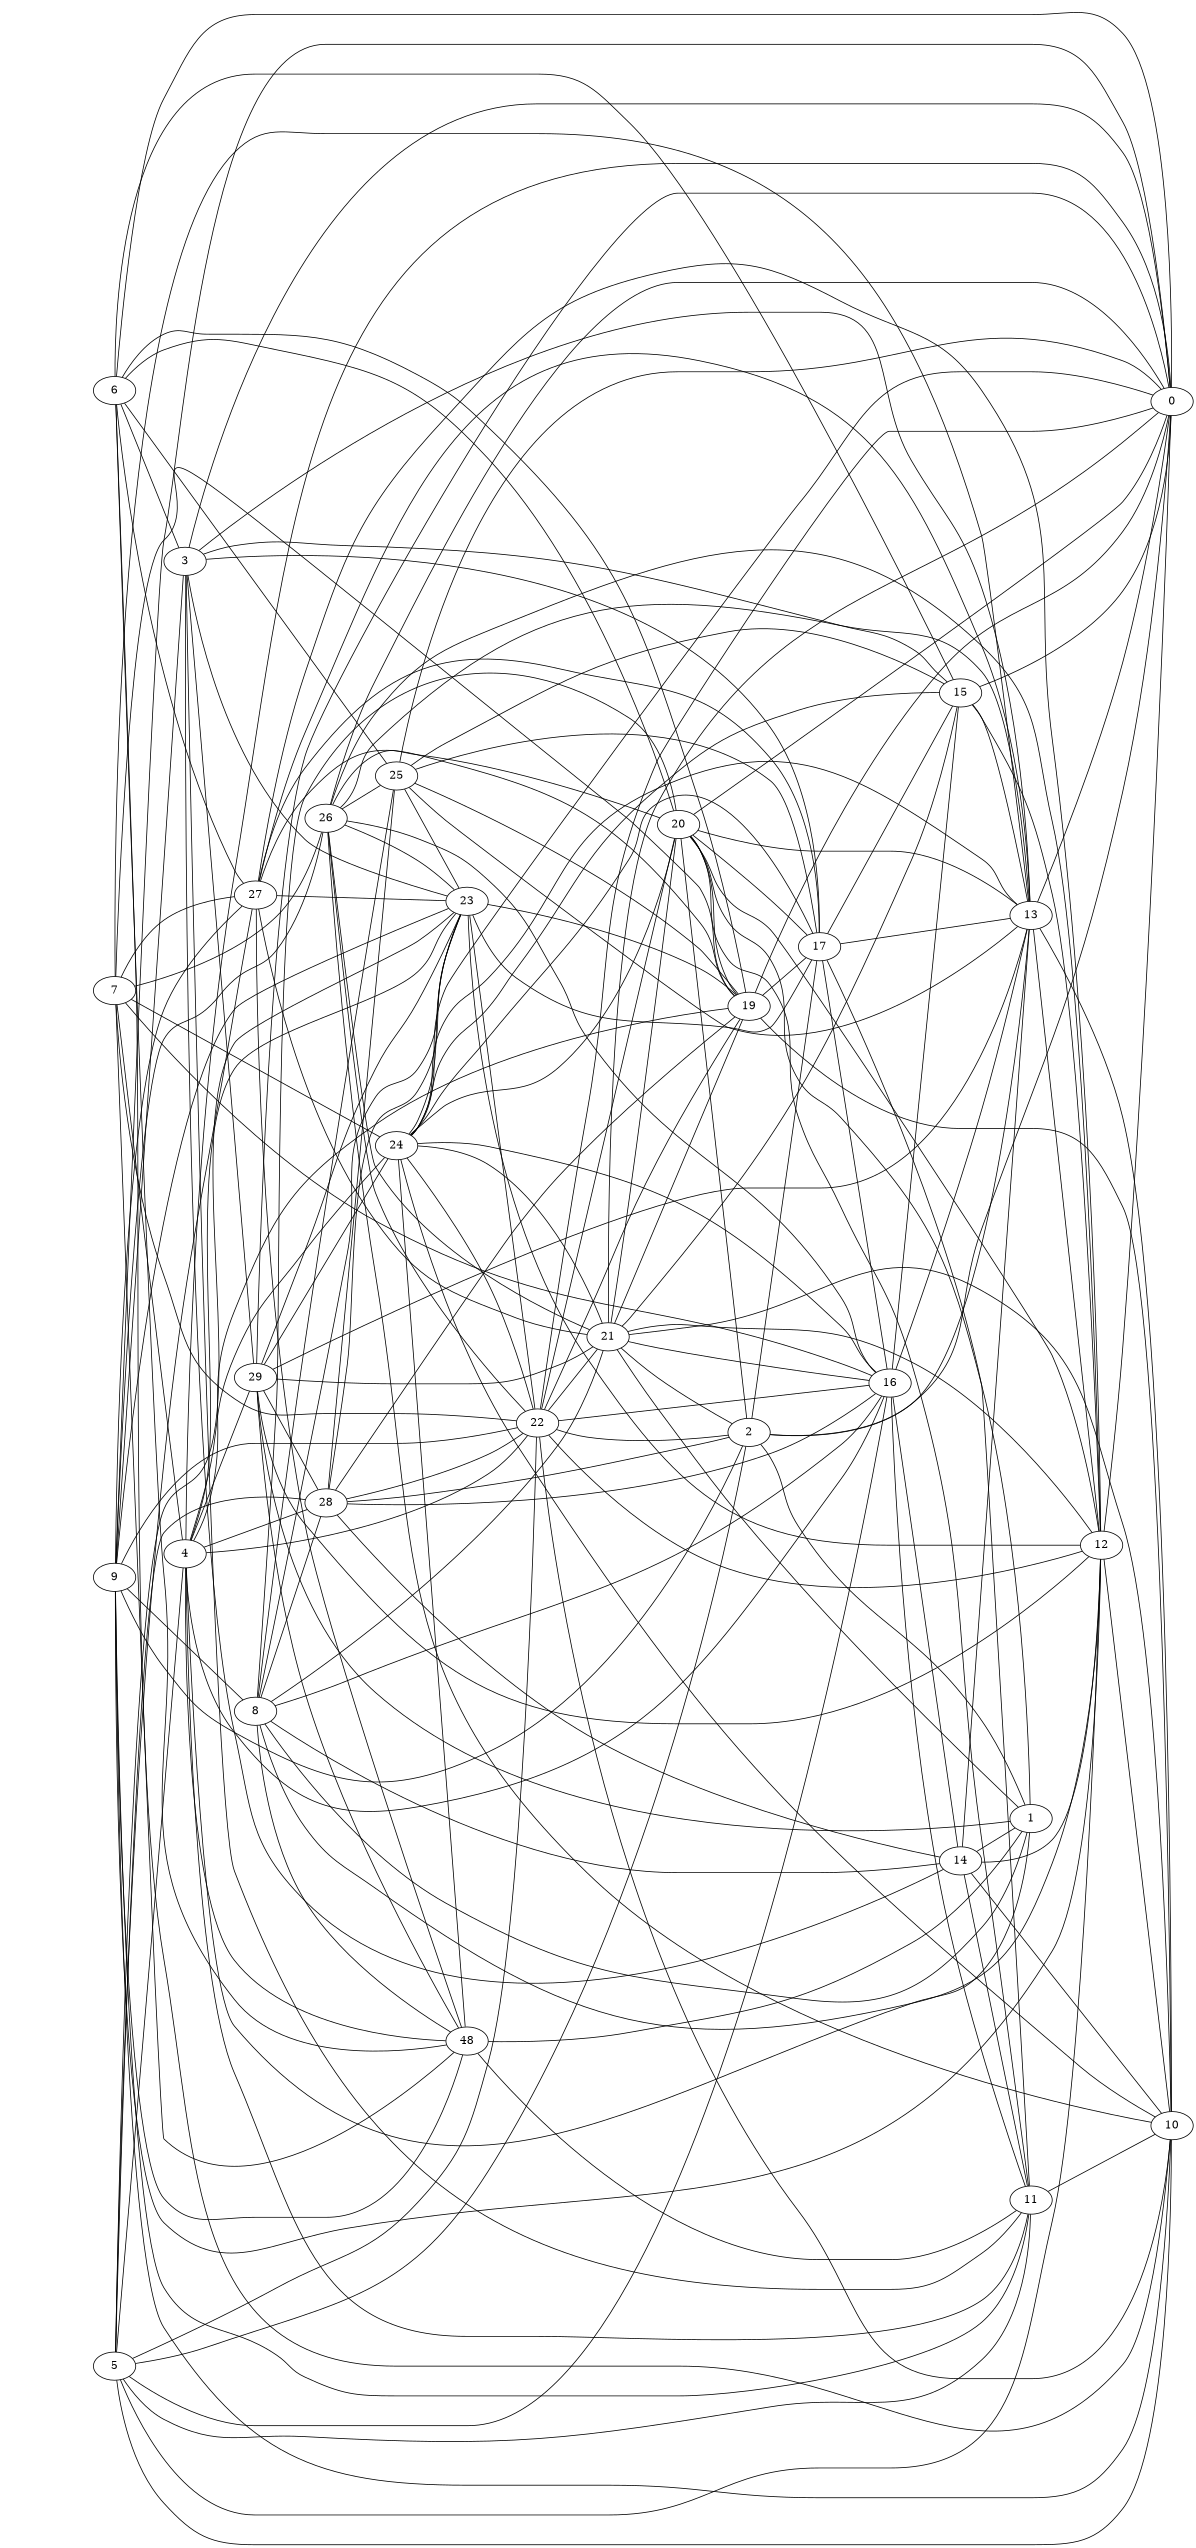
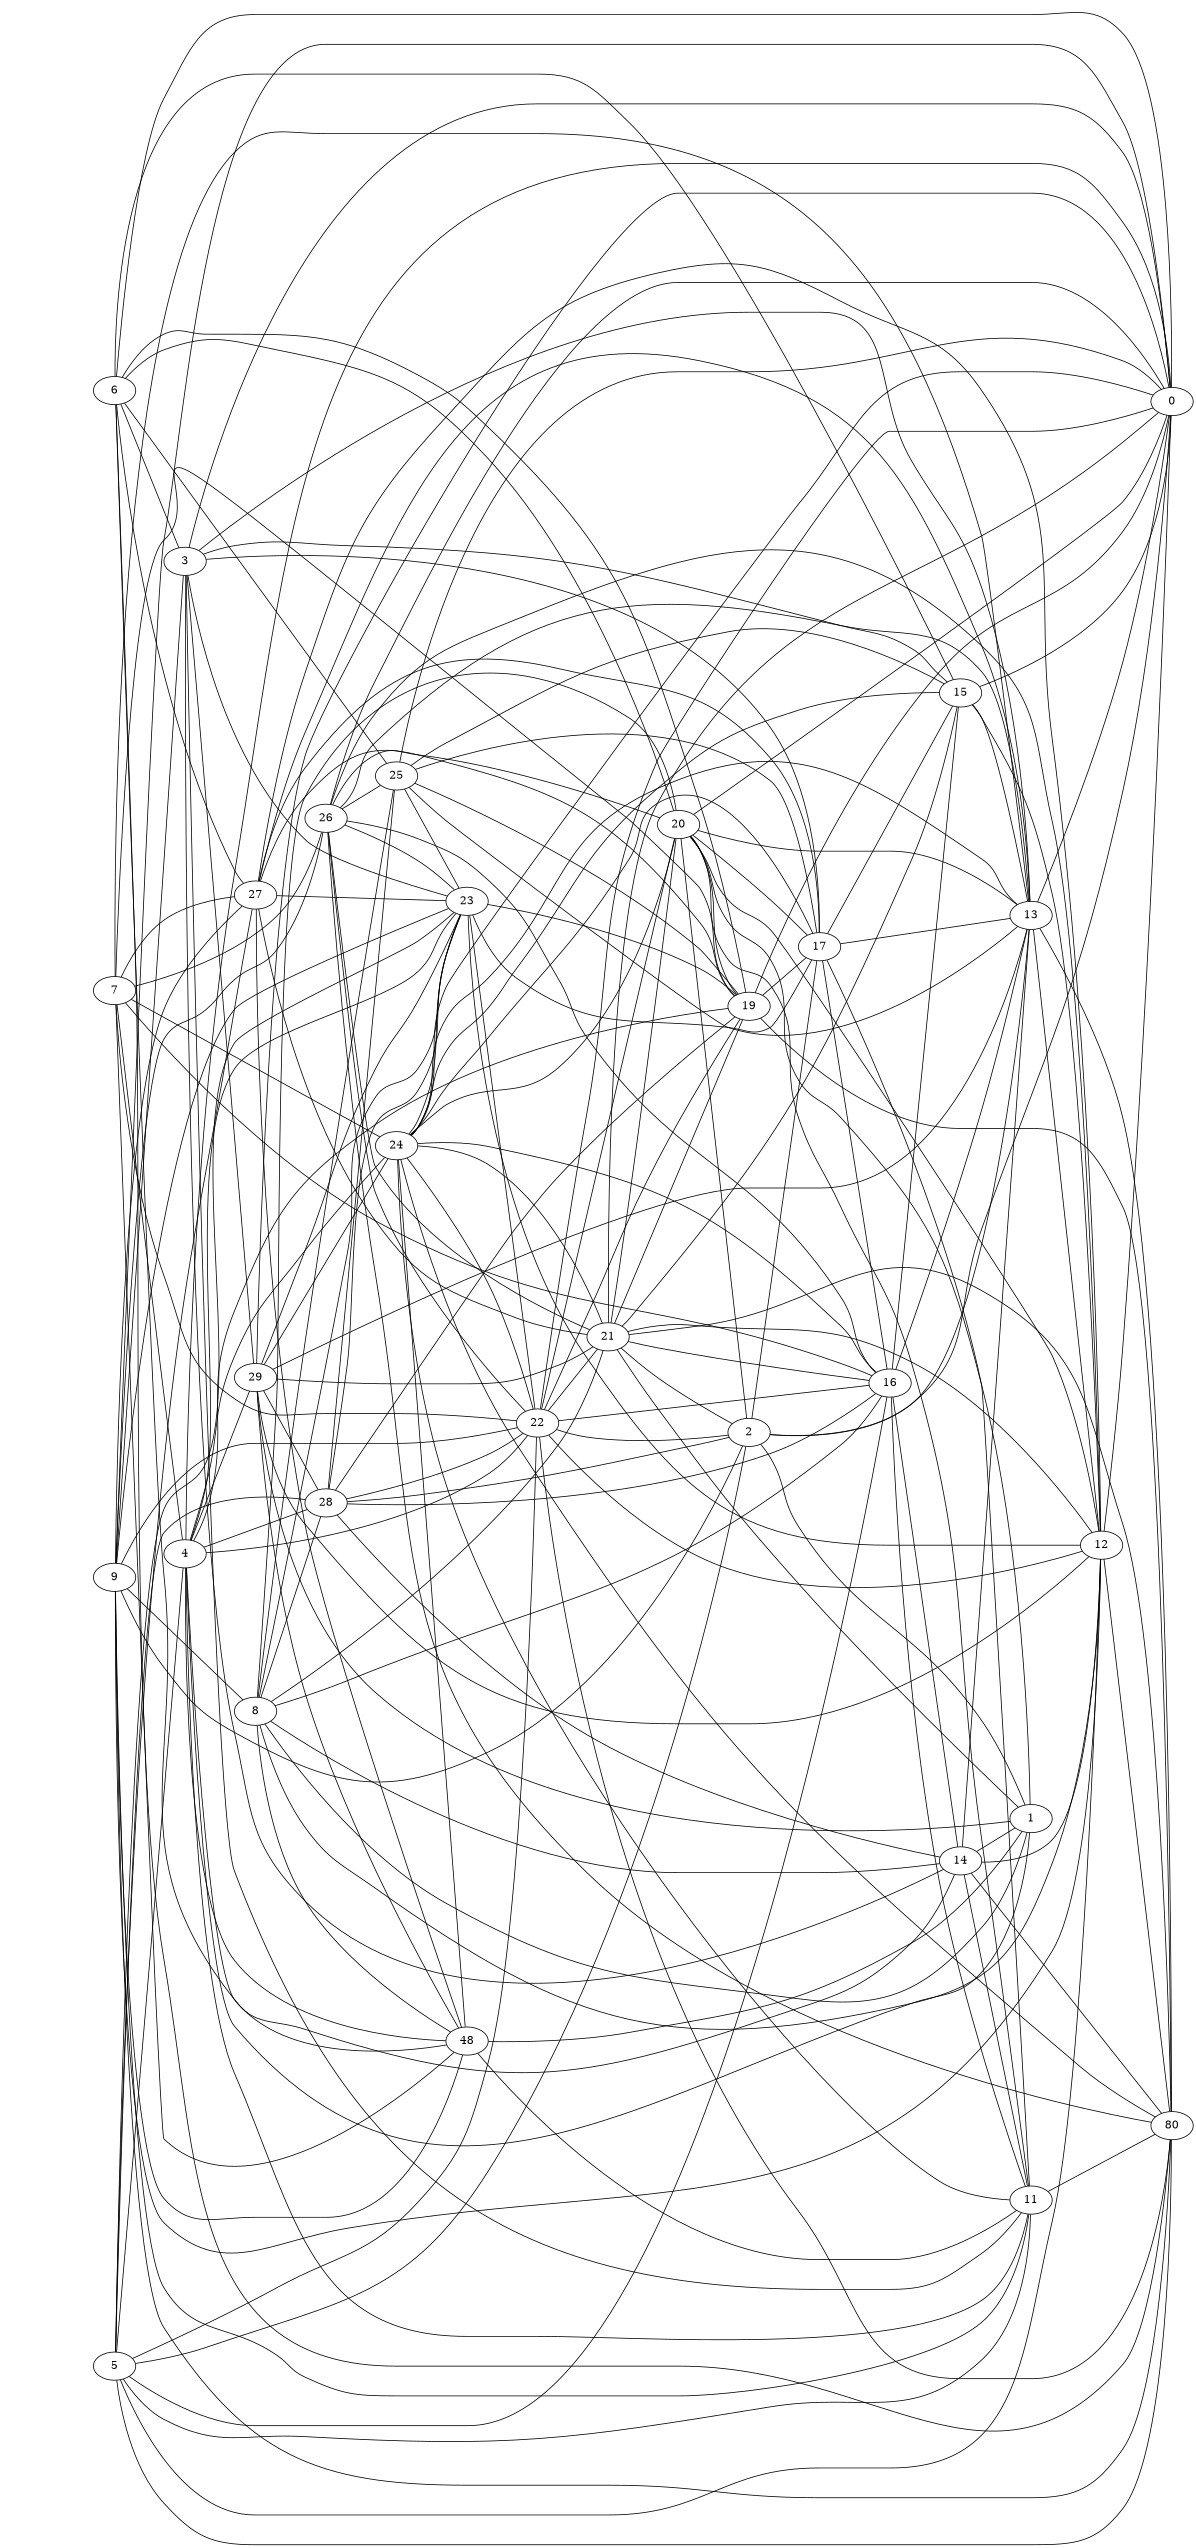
edge "24" -- "11": added
edge "16" -- "4": now "14" -- "4"
node "10": label "10" -> "80"
